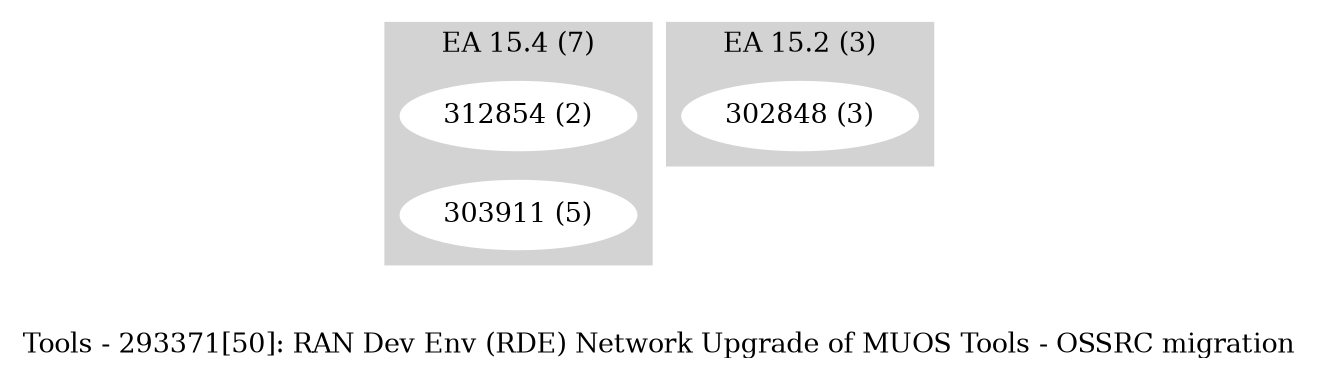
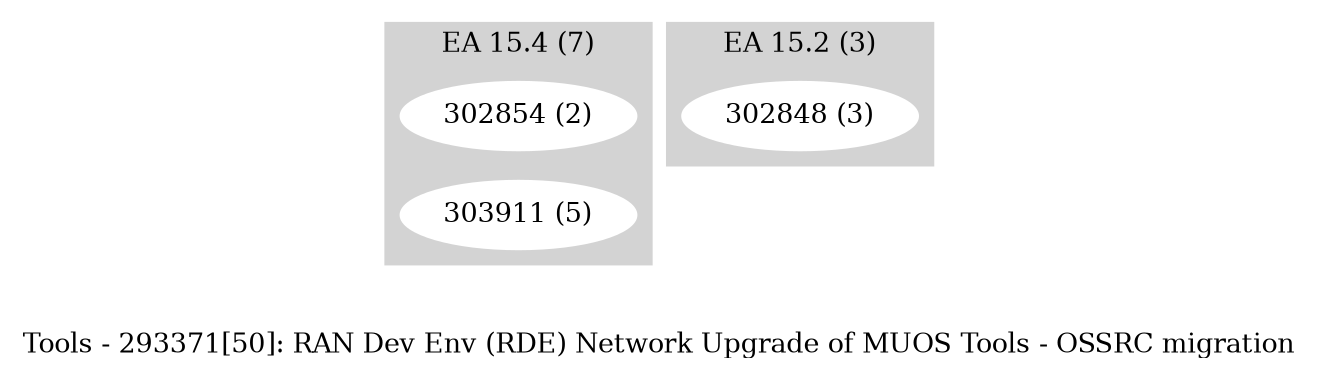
node "312854 (2)": label "312854 (2)" -> "302854 (2)"
